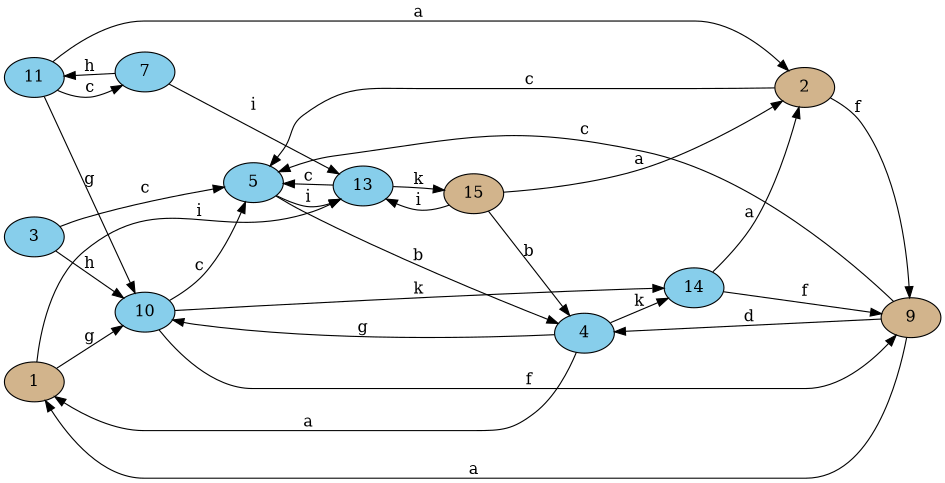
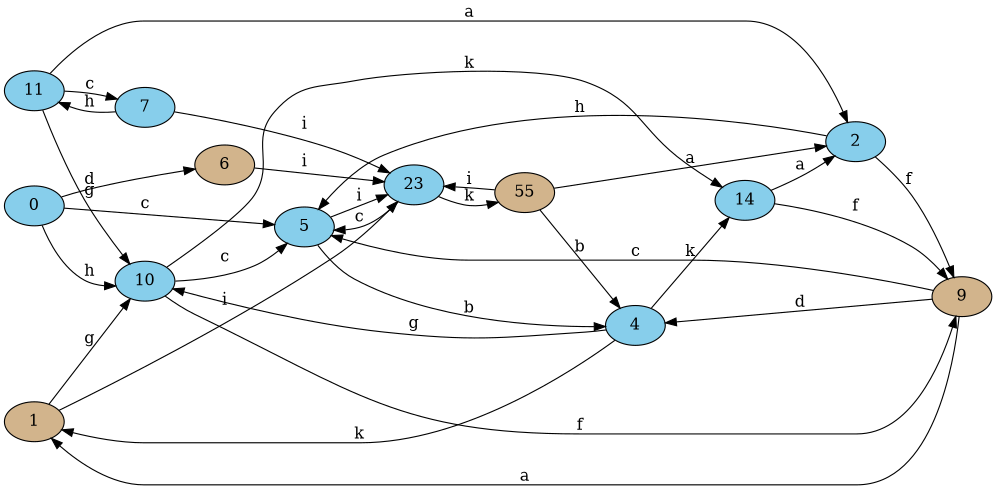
edge "2" -> "5": label "c" -> "h"
node "2": fillcolor tan -> skyblue
node "6": added
node "13": label "13" -> "23"
node "15": label "15" -> "55"
node "3": label "3" -> "0"
edge "4" -> "1": label "a" -> "k"
